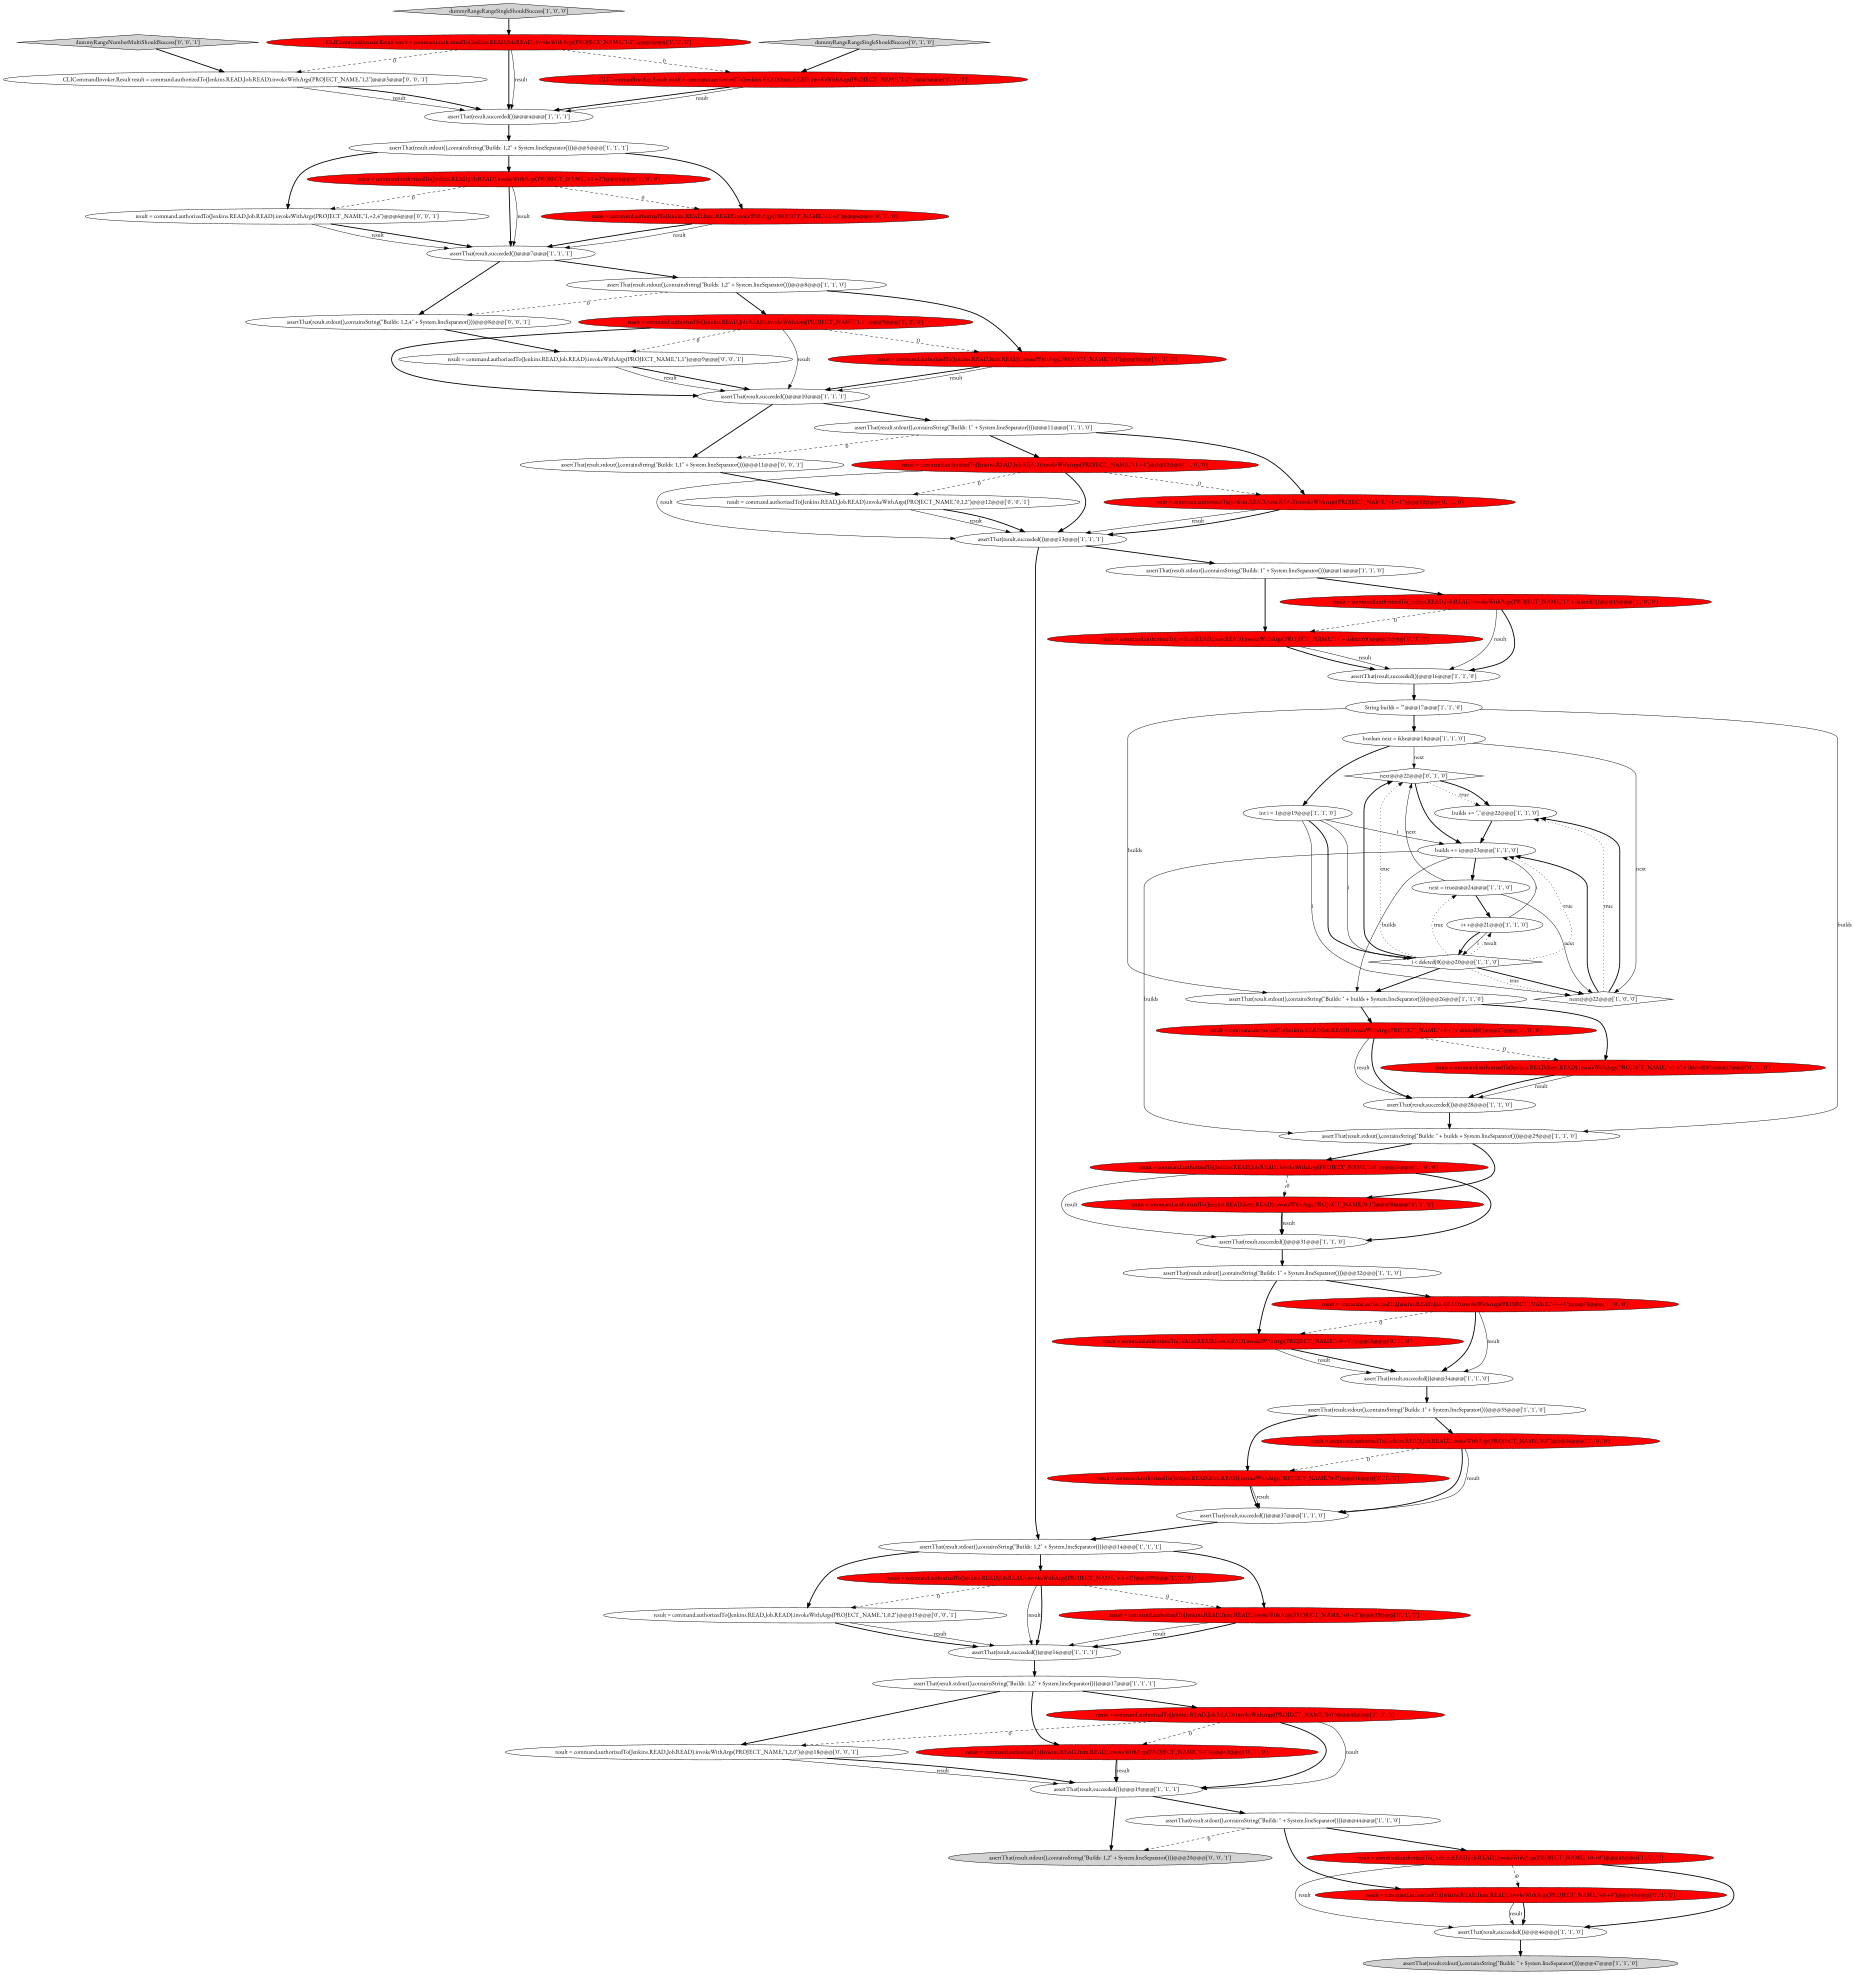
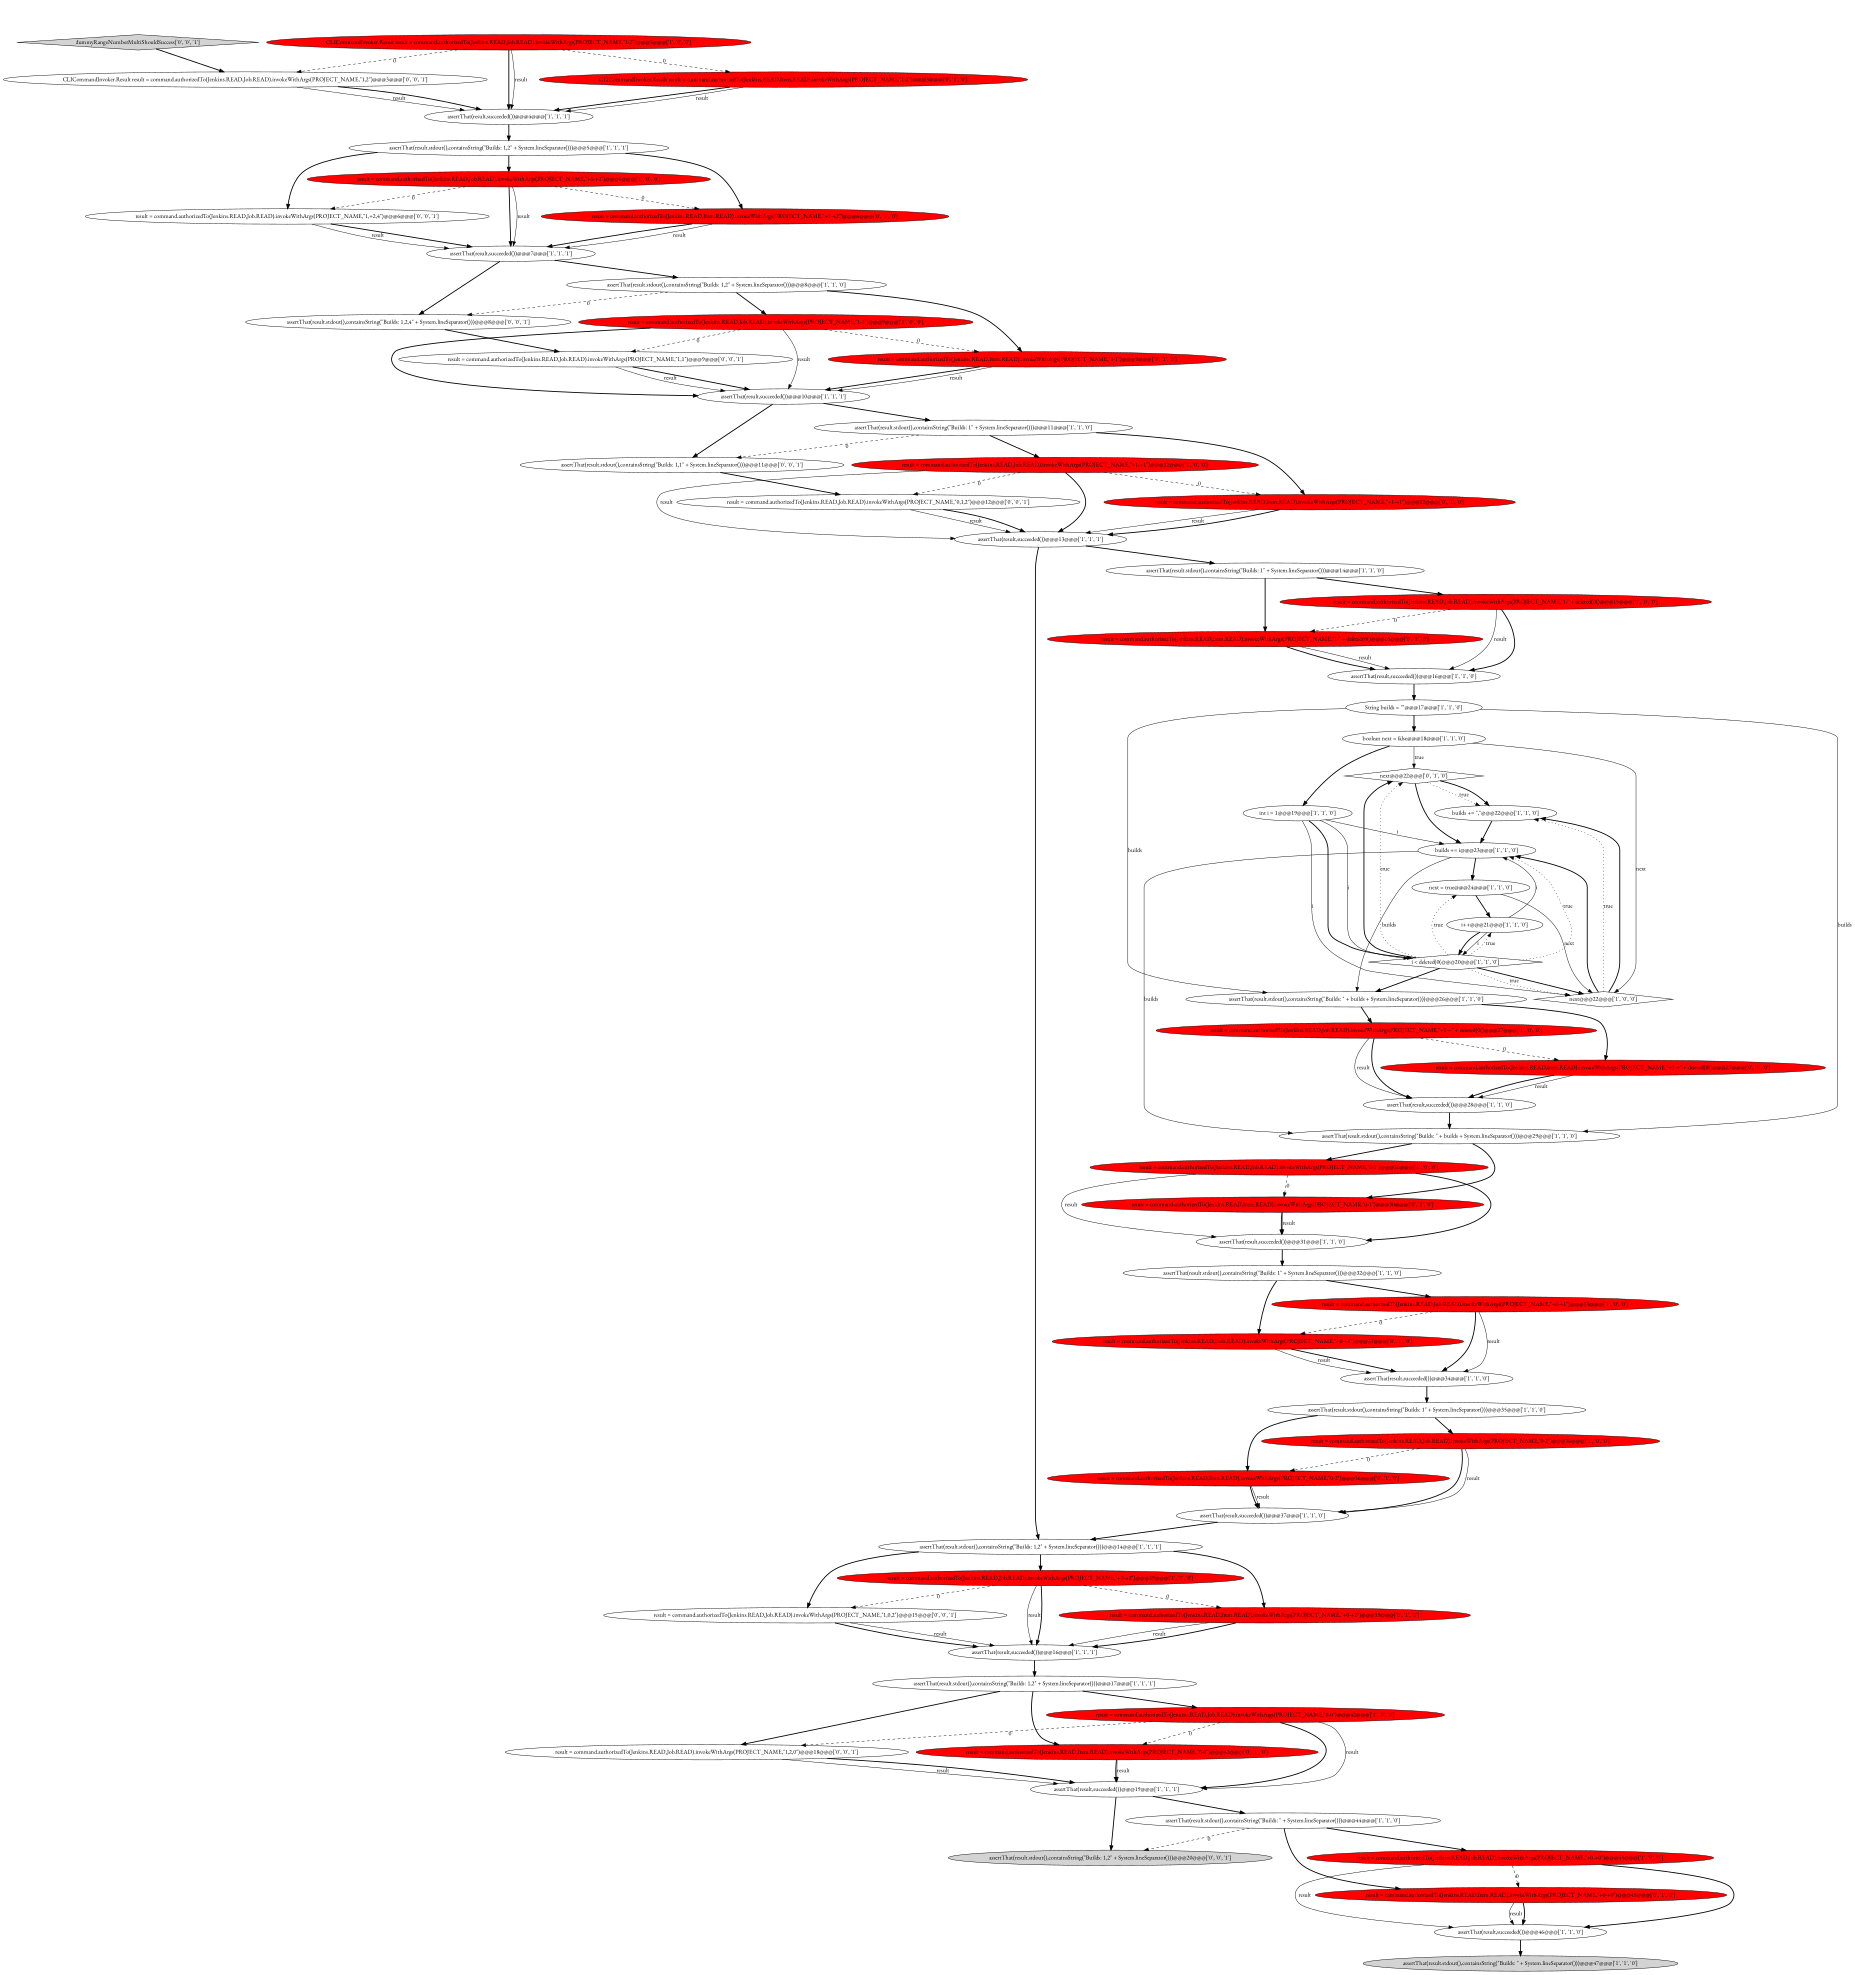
node "dummyRangeRangeSingleShouldSuccess['1', '0', '0']": removed
node "dummyRangeRangeSingleShouldSuccess['0', '1', '0']": removed
edge "boolean next = false@@@18@@@['1', '1', '0']" -> "next@@@22@@@['0', '1', '0']": label "next" -> "true"
edge "next = true@@@24@@@['1', '1', '0']" -> "next@@@22@@@['0', '1', '0']": removed, label "next"
edge "i < deleted(0(@@@20@@@['1', '1', '0']" -> "i++@@@21@@@['1', '1', '0']": label "result" -> "true"
